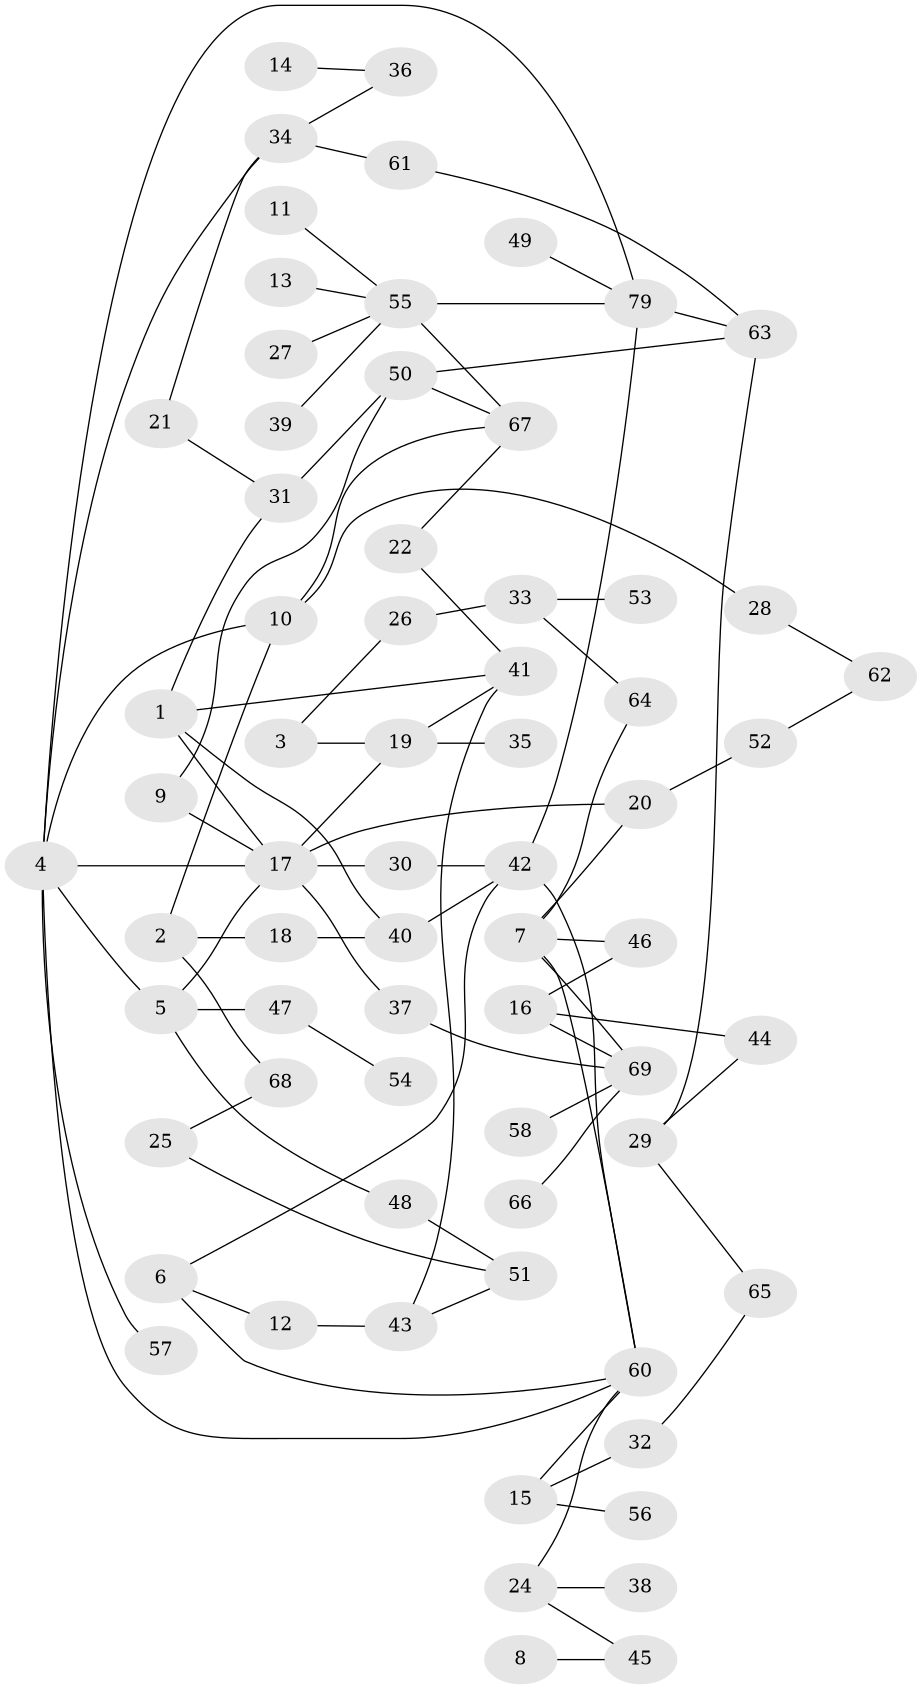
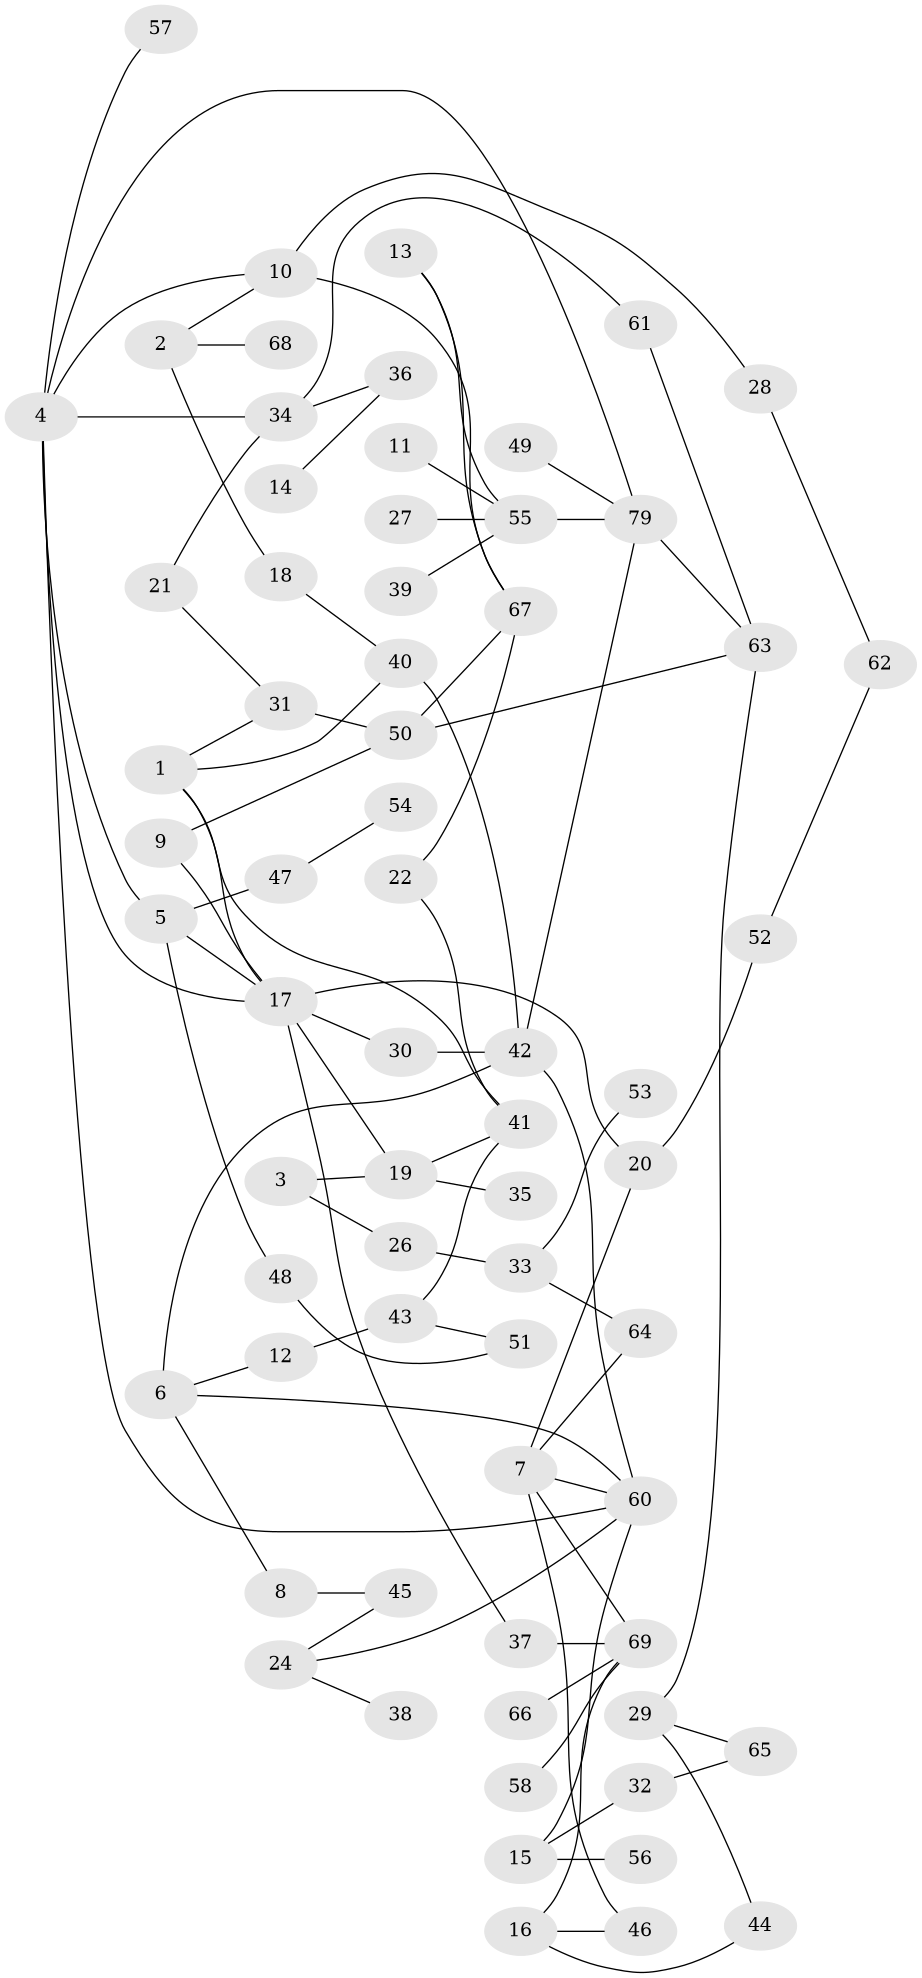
edge "55" -- "67": now "13" -- "67"
node "25": removed
edge "6" -- "8": added
